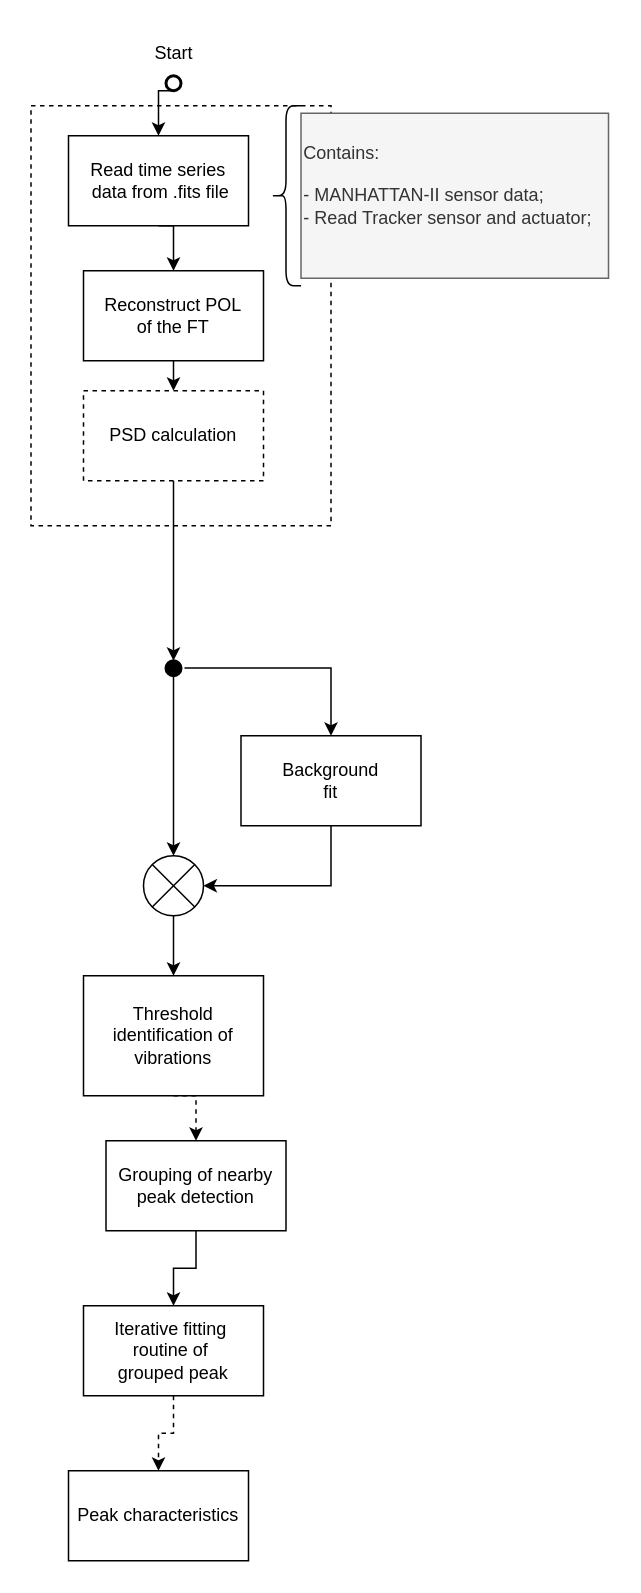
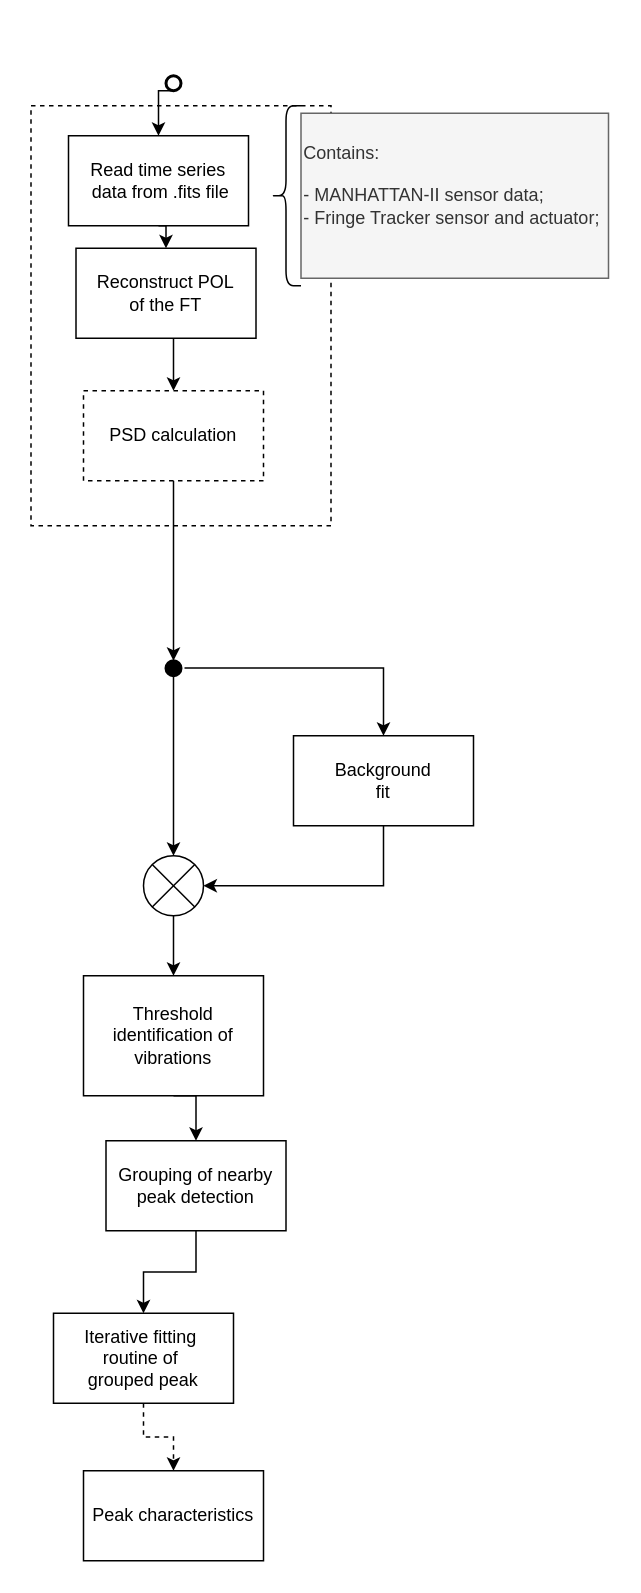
node "Start": removed
node "Contains: - MANHATTAN-II sensor data; - Read Tracker sensor and actuator;": label "Contains: - MANHATTAN-II sensor data; - Read Tracker sensor and actuator;" -> "Contains: - MANHATTAN-II sensor data; - Fringe Tracker sensor and actuator;"
node "Reconstruct POL of the FT": moved (173, 316) -> (166, 293)
node "Background fit": moved (331, 781) -> (383, 781)
edge "Threshold identification of vibrations" -> "Grouping of nearby peak detection": style dashed -> solid
node "Iterative fitting routine of grouped peak": moved (173, 1351) -> (143, 1358)
node "Peak characteristics": moved (158, 1516) -> (173, 1516)
